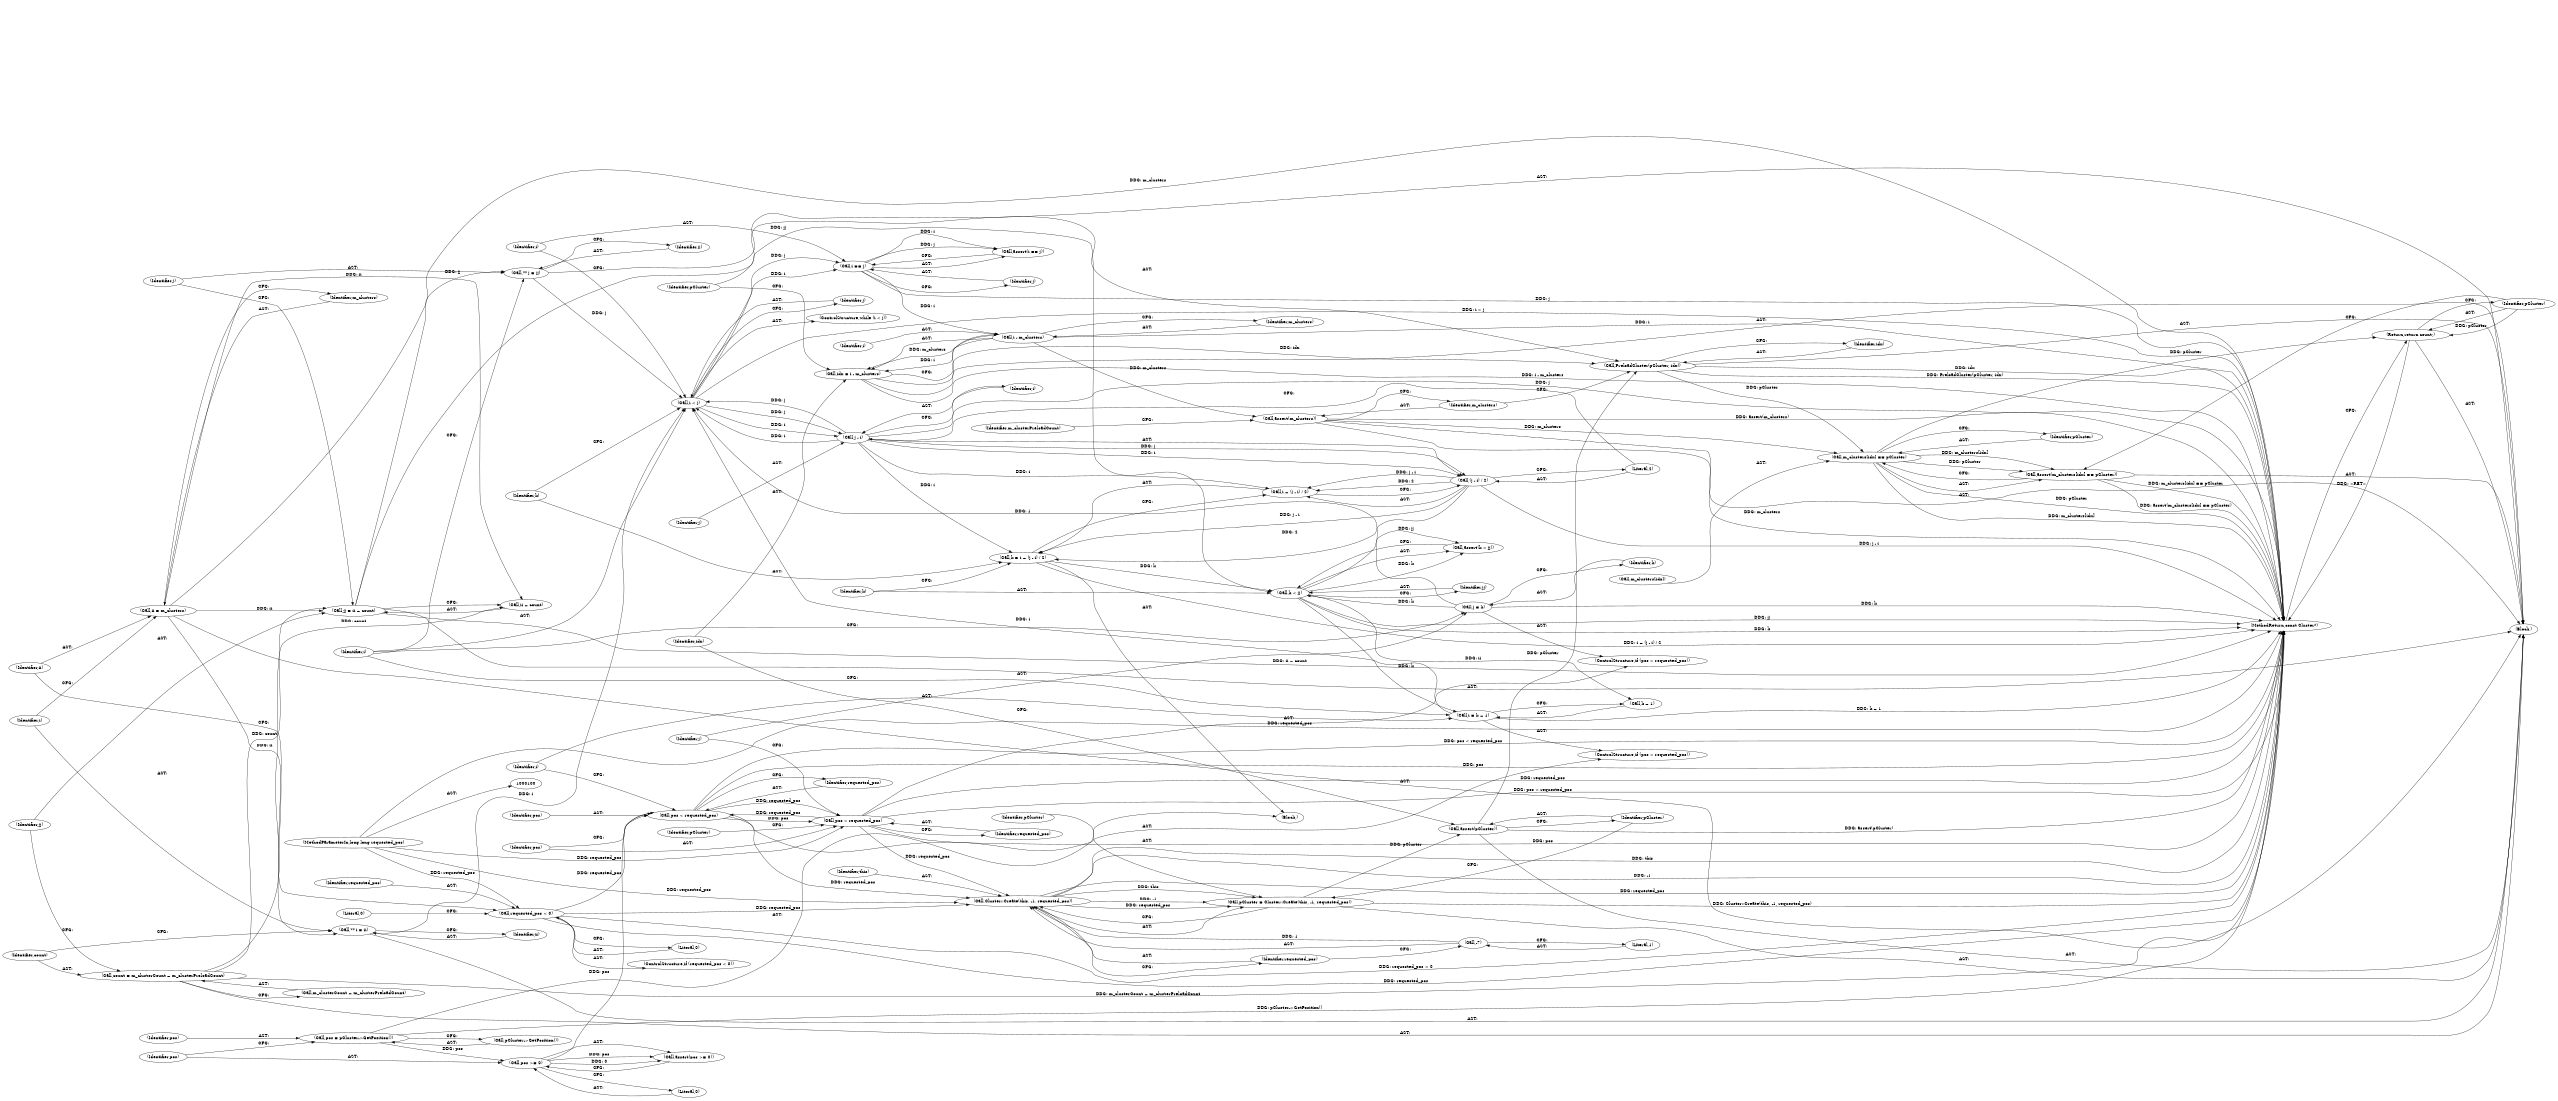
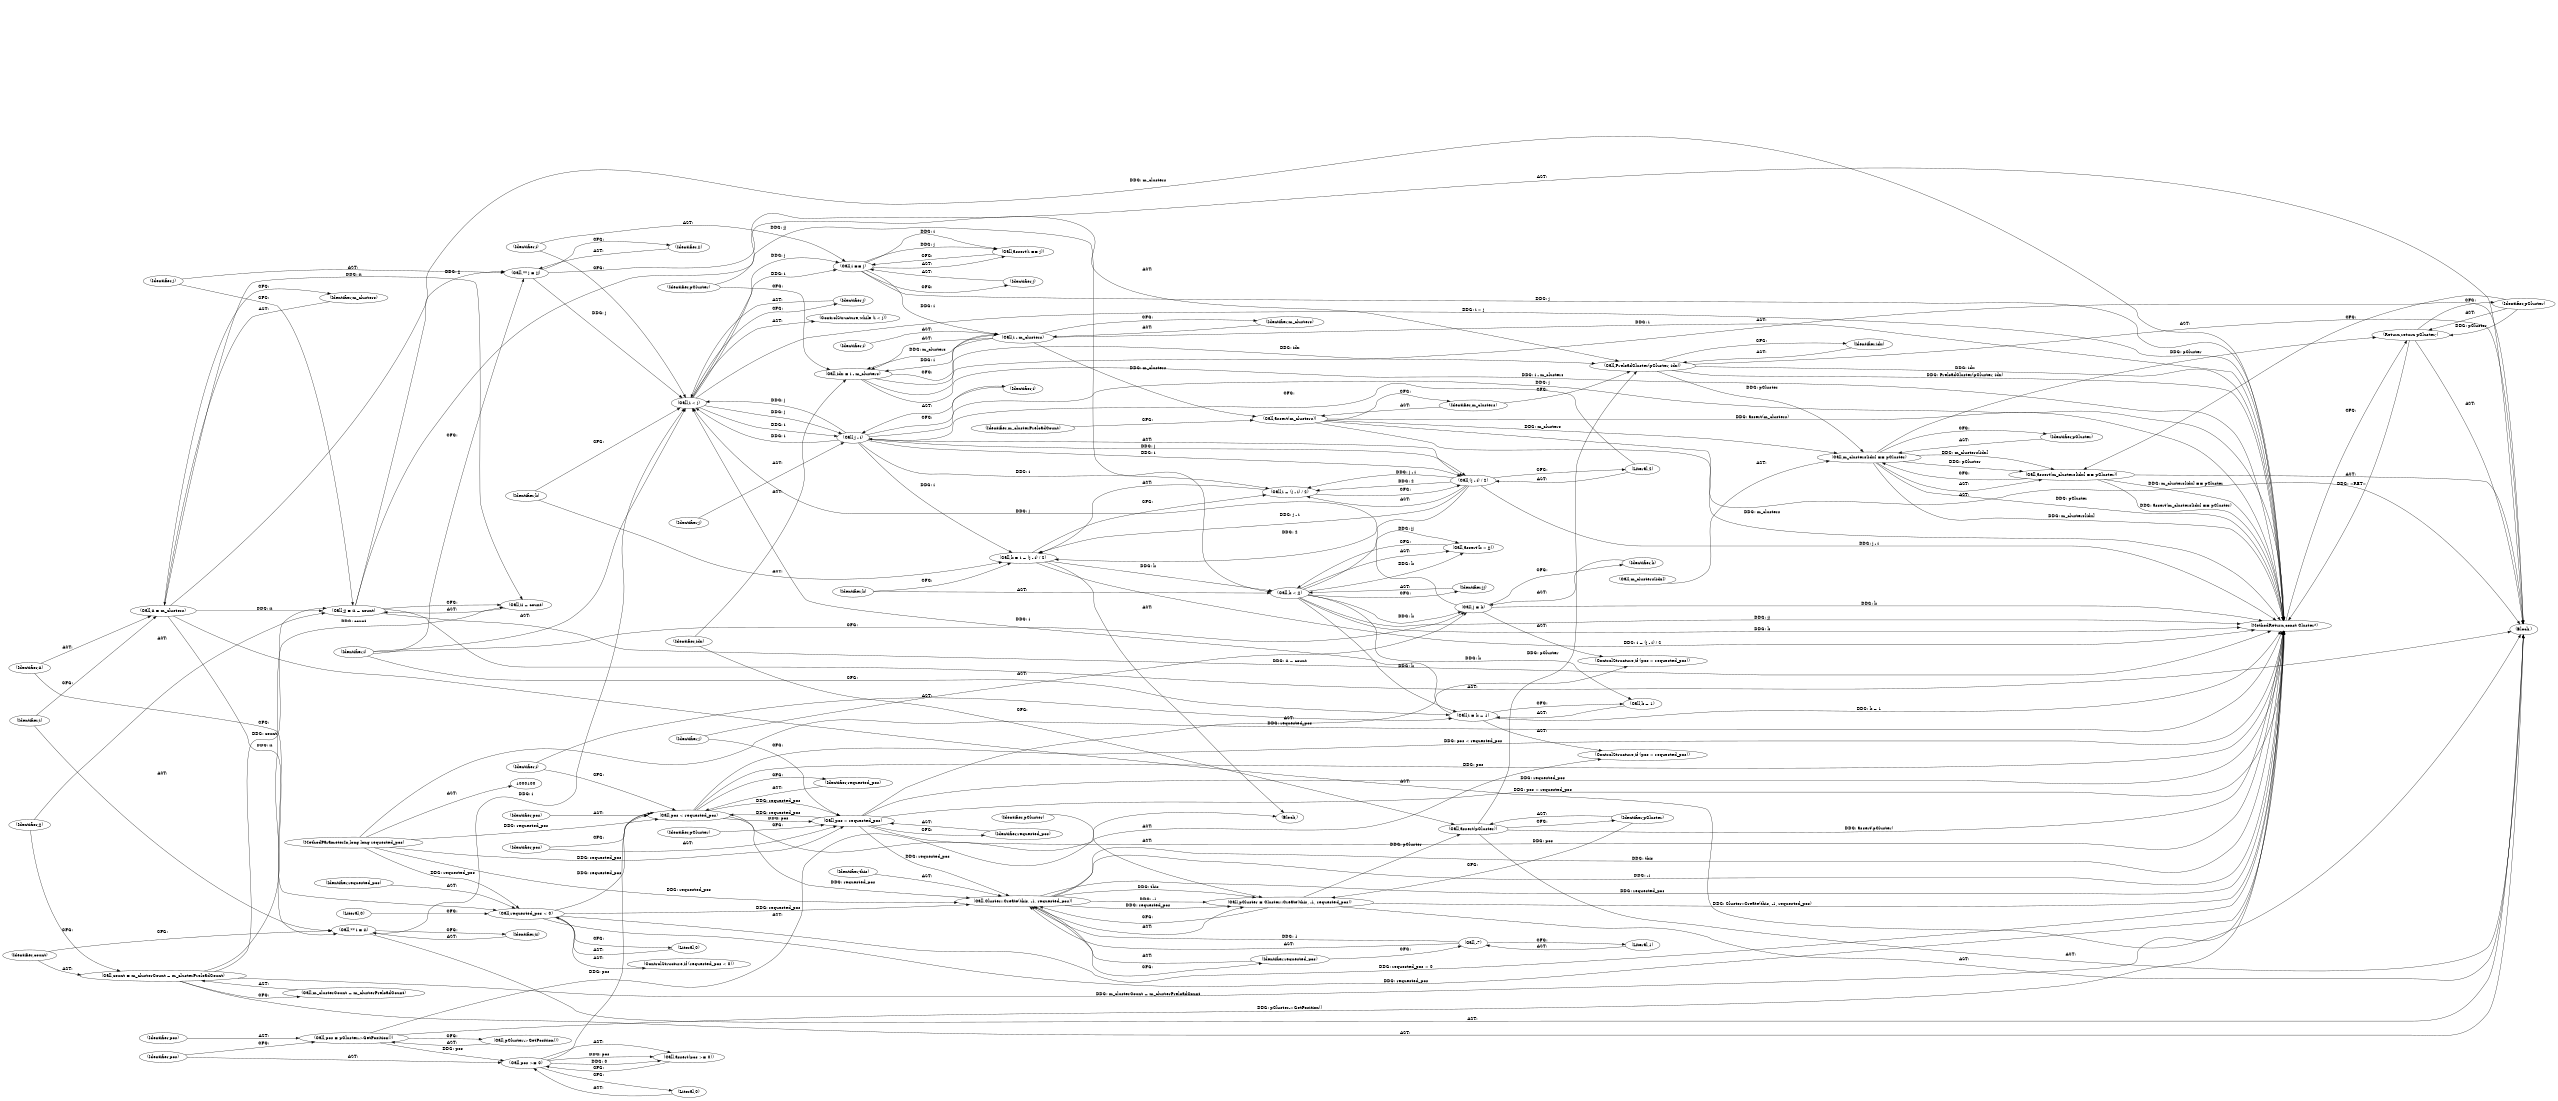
node "(Return,return count;)": label "(Return,return count;)" -> "(Return,return pCluster;)"
edge "(Call,j = k)" -> "(Call,i < j)": label "DDG: 1" -> "DDG: j"
edge "(Call,j = k)" -> "(Call,k < jj)": reversed
edge "(Call,k < jj)" -> "(Call,k + 1)": label "DDG: ii" -> "DDG: k"
edge "(MethodParameterIn,long long requested_pos)" -> "(Call,pos < requested_pos)": added, label "DDG: requested_pos"
